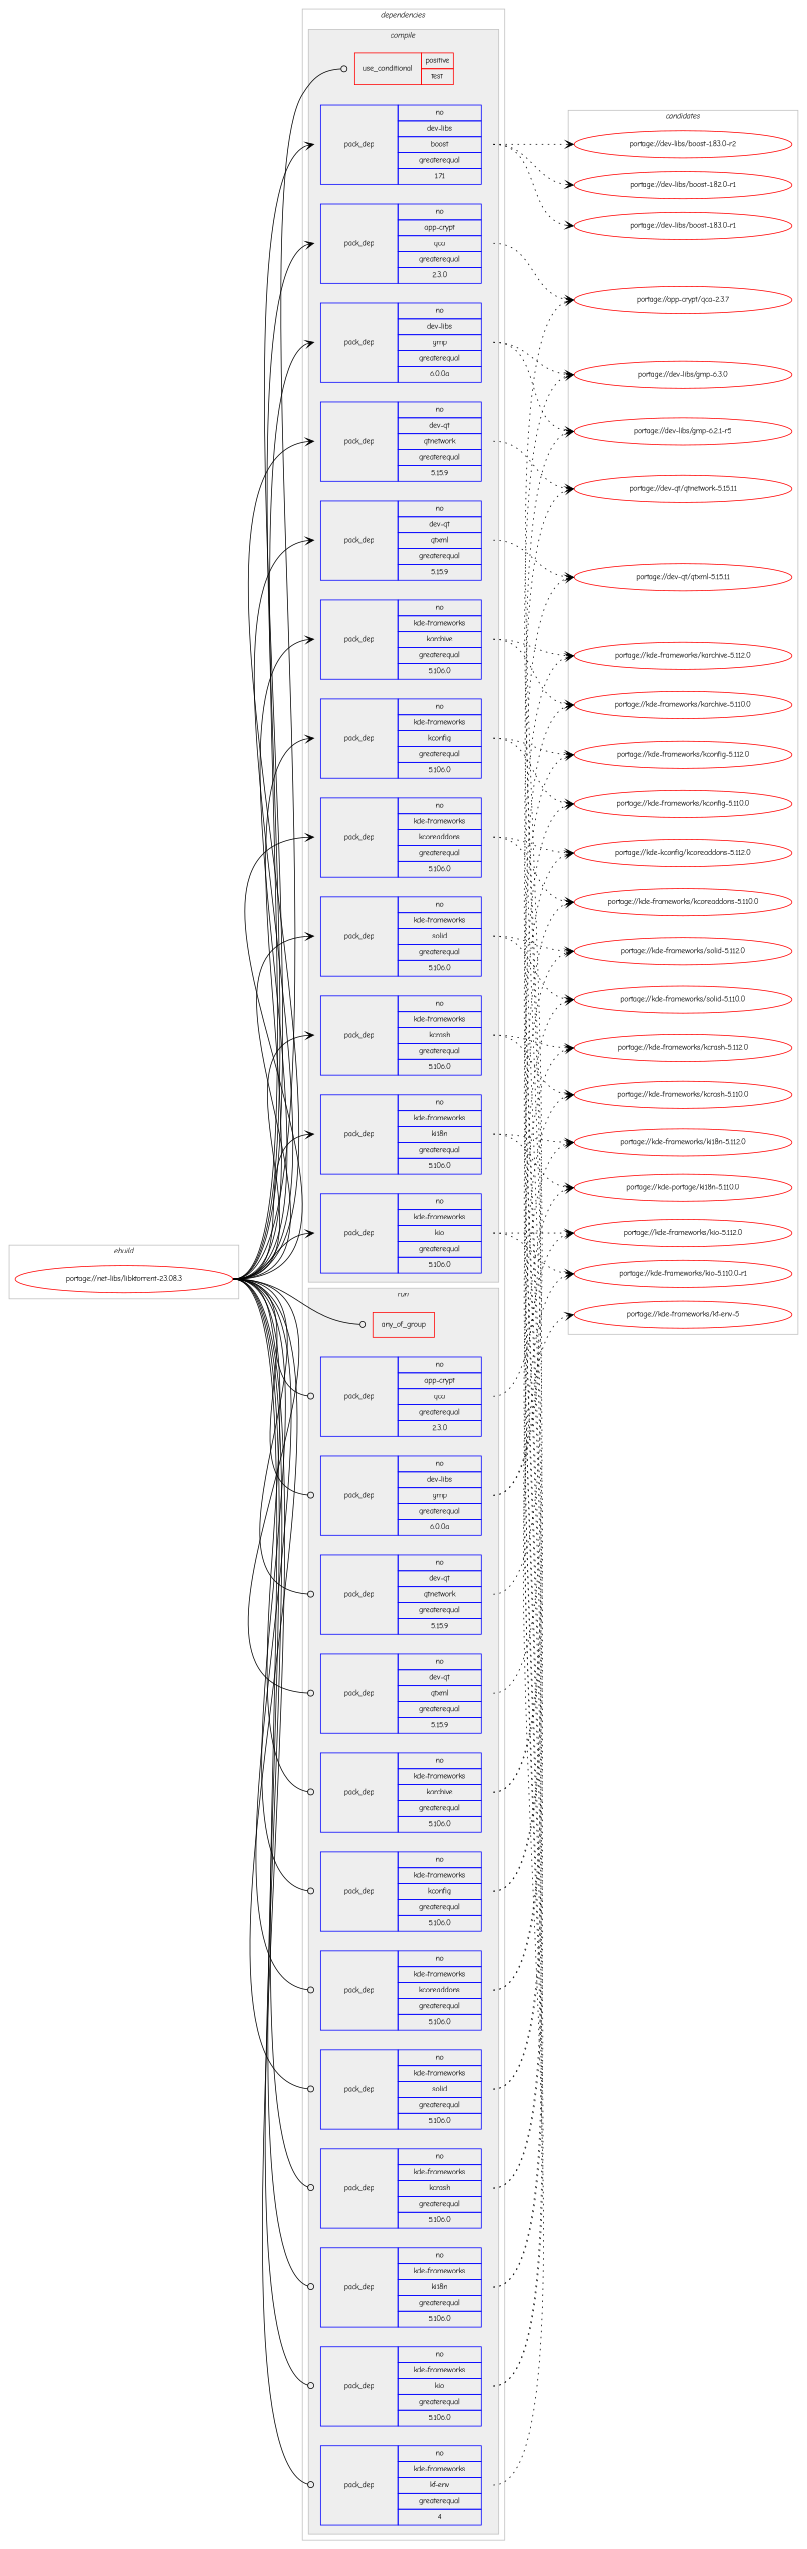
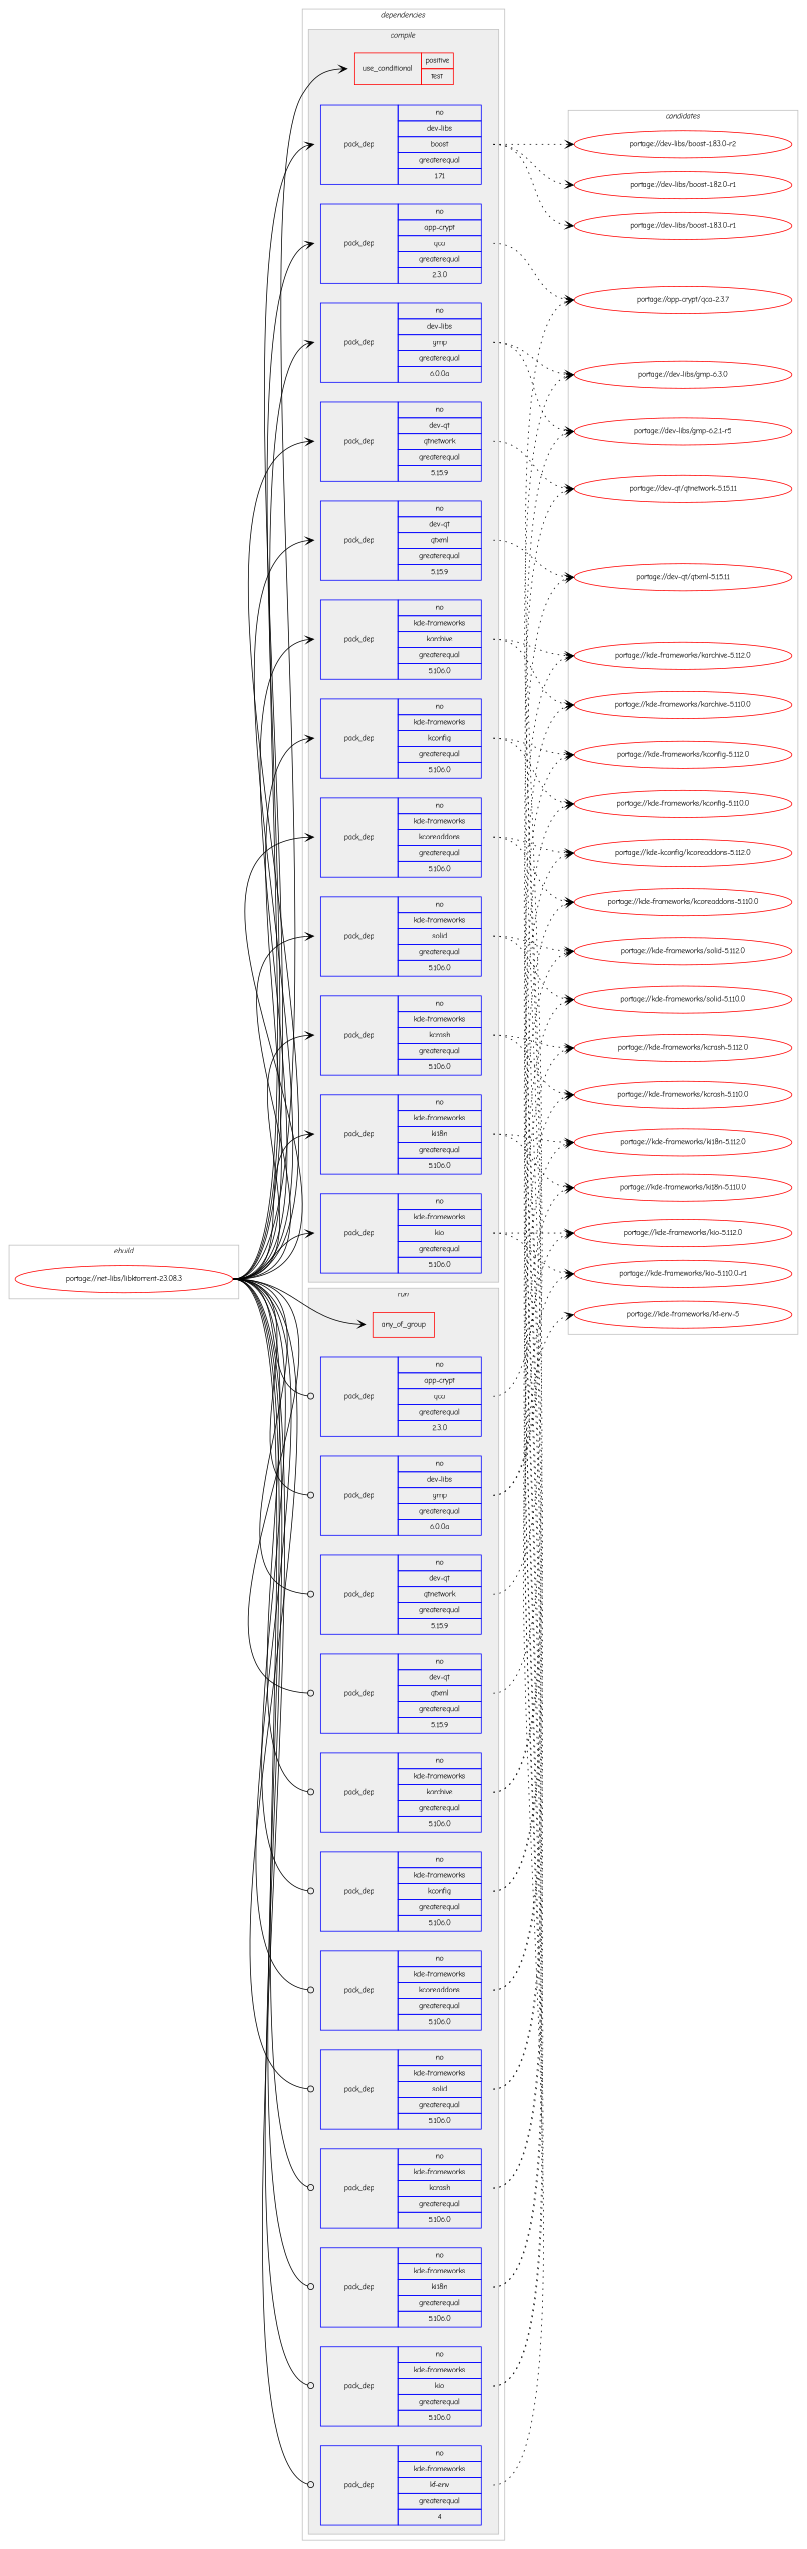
edge "portage://net-libs/libktorrent-23.08.3" -> "use_conditional": arrowhead odot -> vee
node "portage://kde-portage/ki18n-5.110.0": label "portage://kde-portage/ki18n-5.110.0" -> "portage://kde-frameworks/ki18n-5.110.0"
edge "portage://net-libs/libktorrent-23.08.3" -> "any_of_group": arrowhead odot -> vee
